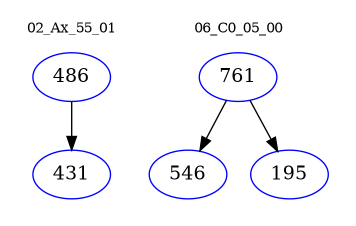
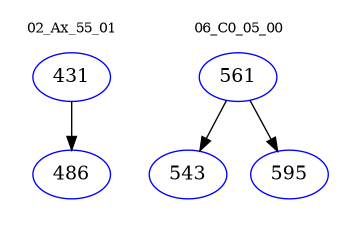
node "761": label "761" -> "561"
edge "486" -> "431": reversed
node "546": label "546" -> "543"
node "195": label "195" -> "595"
